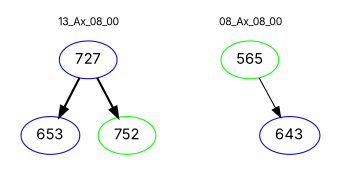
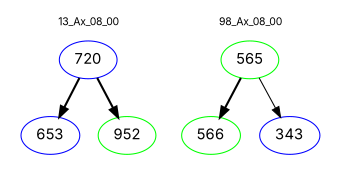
cluster "08_Ax_08_00": label "08_Ax_08_00" -> "98_Ax_08_00"
node "727": label "727" -> "720"
node "752": label "752" -> "952"
node "566": added
node "643": label "643" -> "343"
